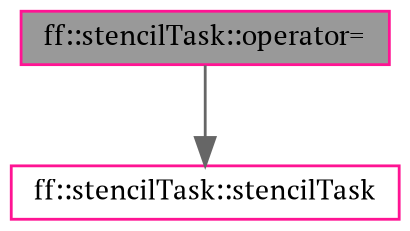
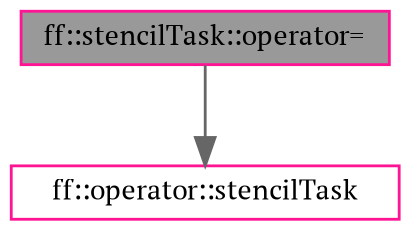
node "ff::stencilTask::stencilTask": label "ff::stencilTask::stencilTask" -> "ff::operator::stencilTask"
